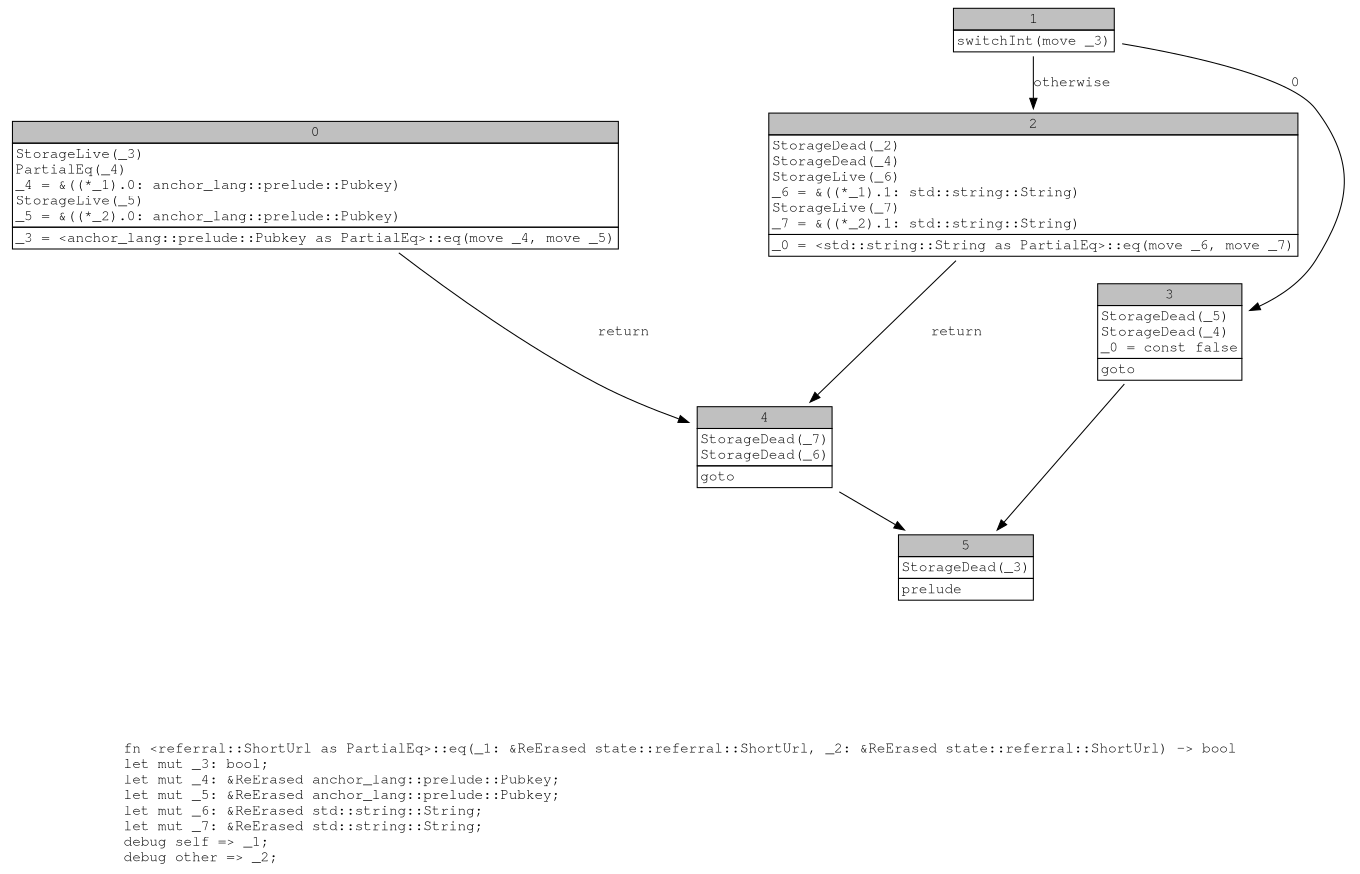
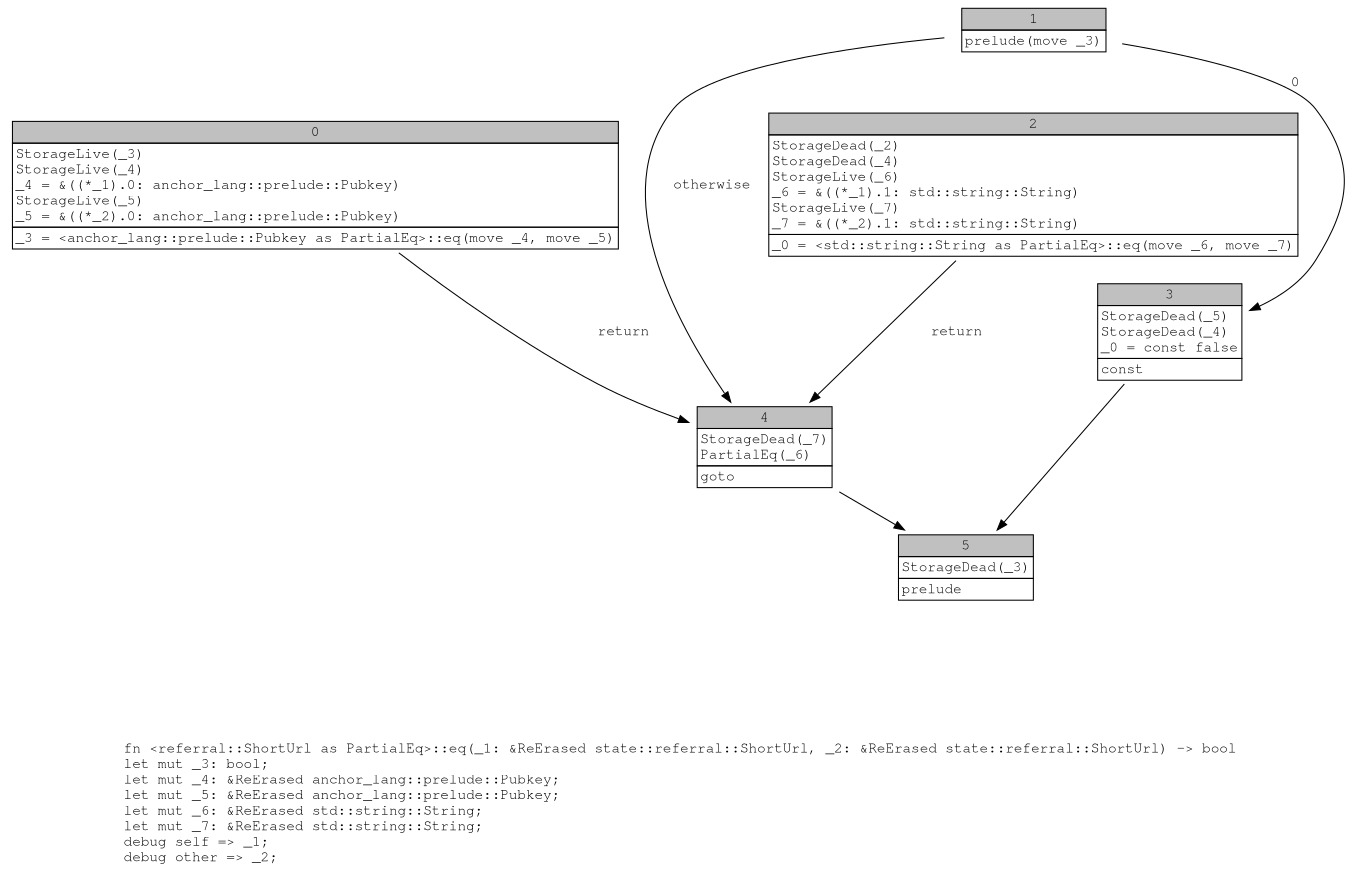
node "1": text "switchInt(move _3)" -> "prelude(move _3)"
edge "1" -> "2": now "1" -> "4"
node "0": text "PartialEq(_4)" -> "StorageLive(_4)"
node "3": text "goto" -> "const"
node "4": text "StorageDead(_6)" -> "PartialEq(_6)"
